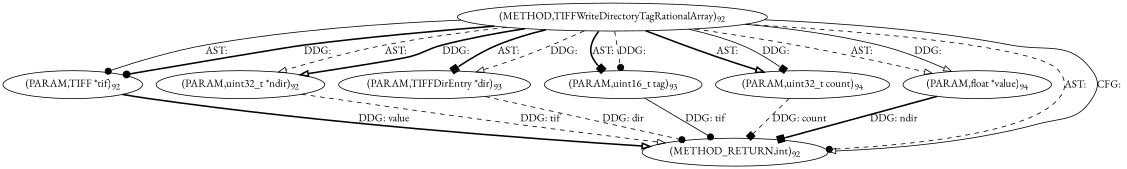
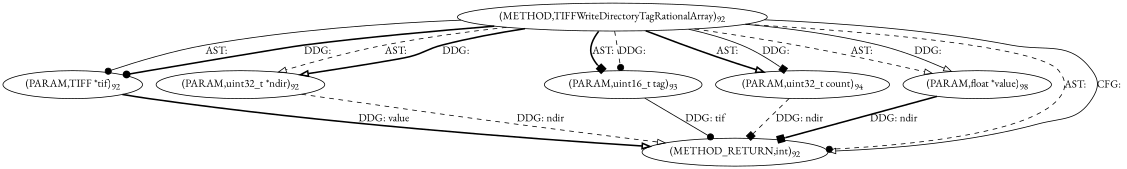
node "(PARAM,float *value)": text "94" -> "98"
node "(PARAM,TIFFDirEntry *dir)": removed
edge "(PARAM,uint32_t *ndir)" -> "(METHOD_RETURN,int)": label "DDG: tif" -> "DDG: ndir"
edge "(PARAM,uint32_t count)" -> "(METHOD_RETURN,int)": label "DDG: count" -> "DDG: ndir"
